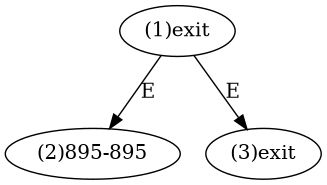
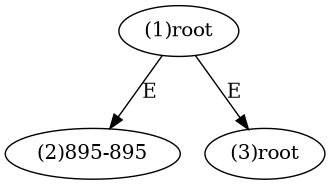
node "(1)exit": label "(1)exit" -> "(1)root"
node "(3)exit": label "(3)exit" -> "(3)root"
